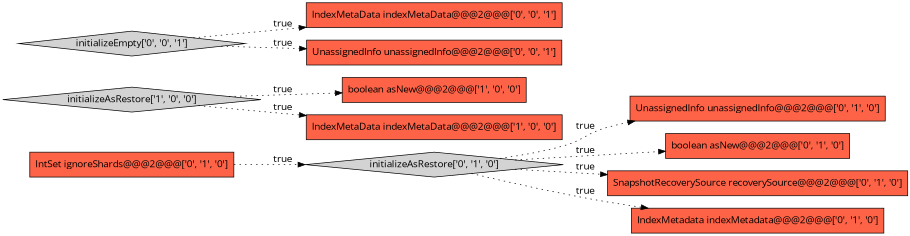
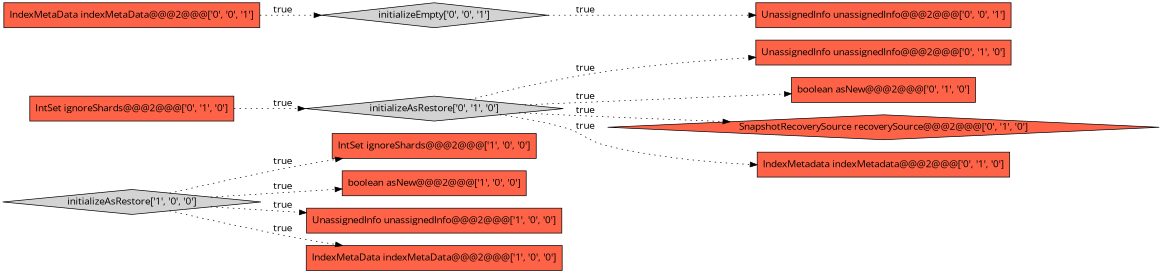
edge "initializeEmpty['0', '0', '1']" -> "IndexMetaData indexMetaData@@@2@@@['0', '0', '1']": reversed
node "IntSet ignoreShards@@@2@@@['1', '0', '0']": added
node "SnapshotRecoverySource recoverySource@@@2@@@['0', '1', '0']": shape box -> diamond
node "UnassignedInfo unassignedInfo@@@2@@@['1', '0', '0']": added
